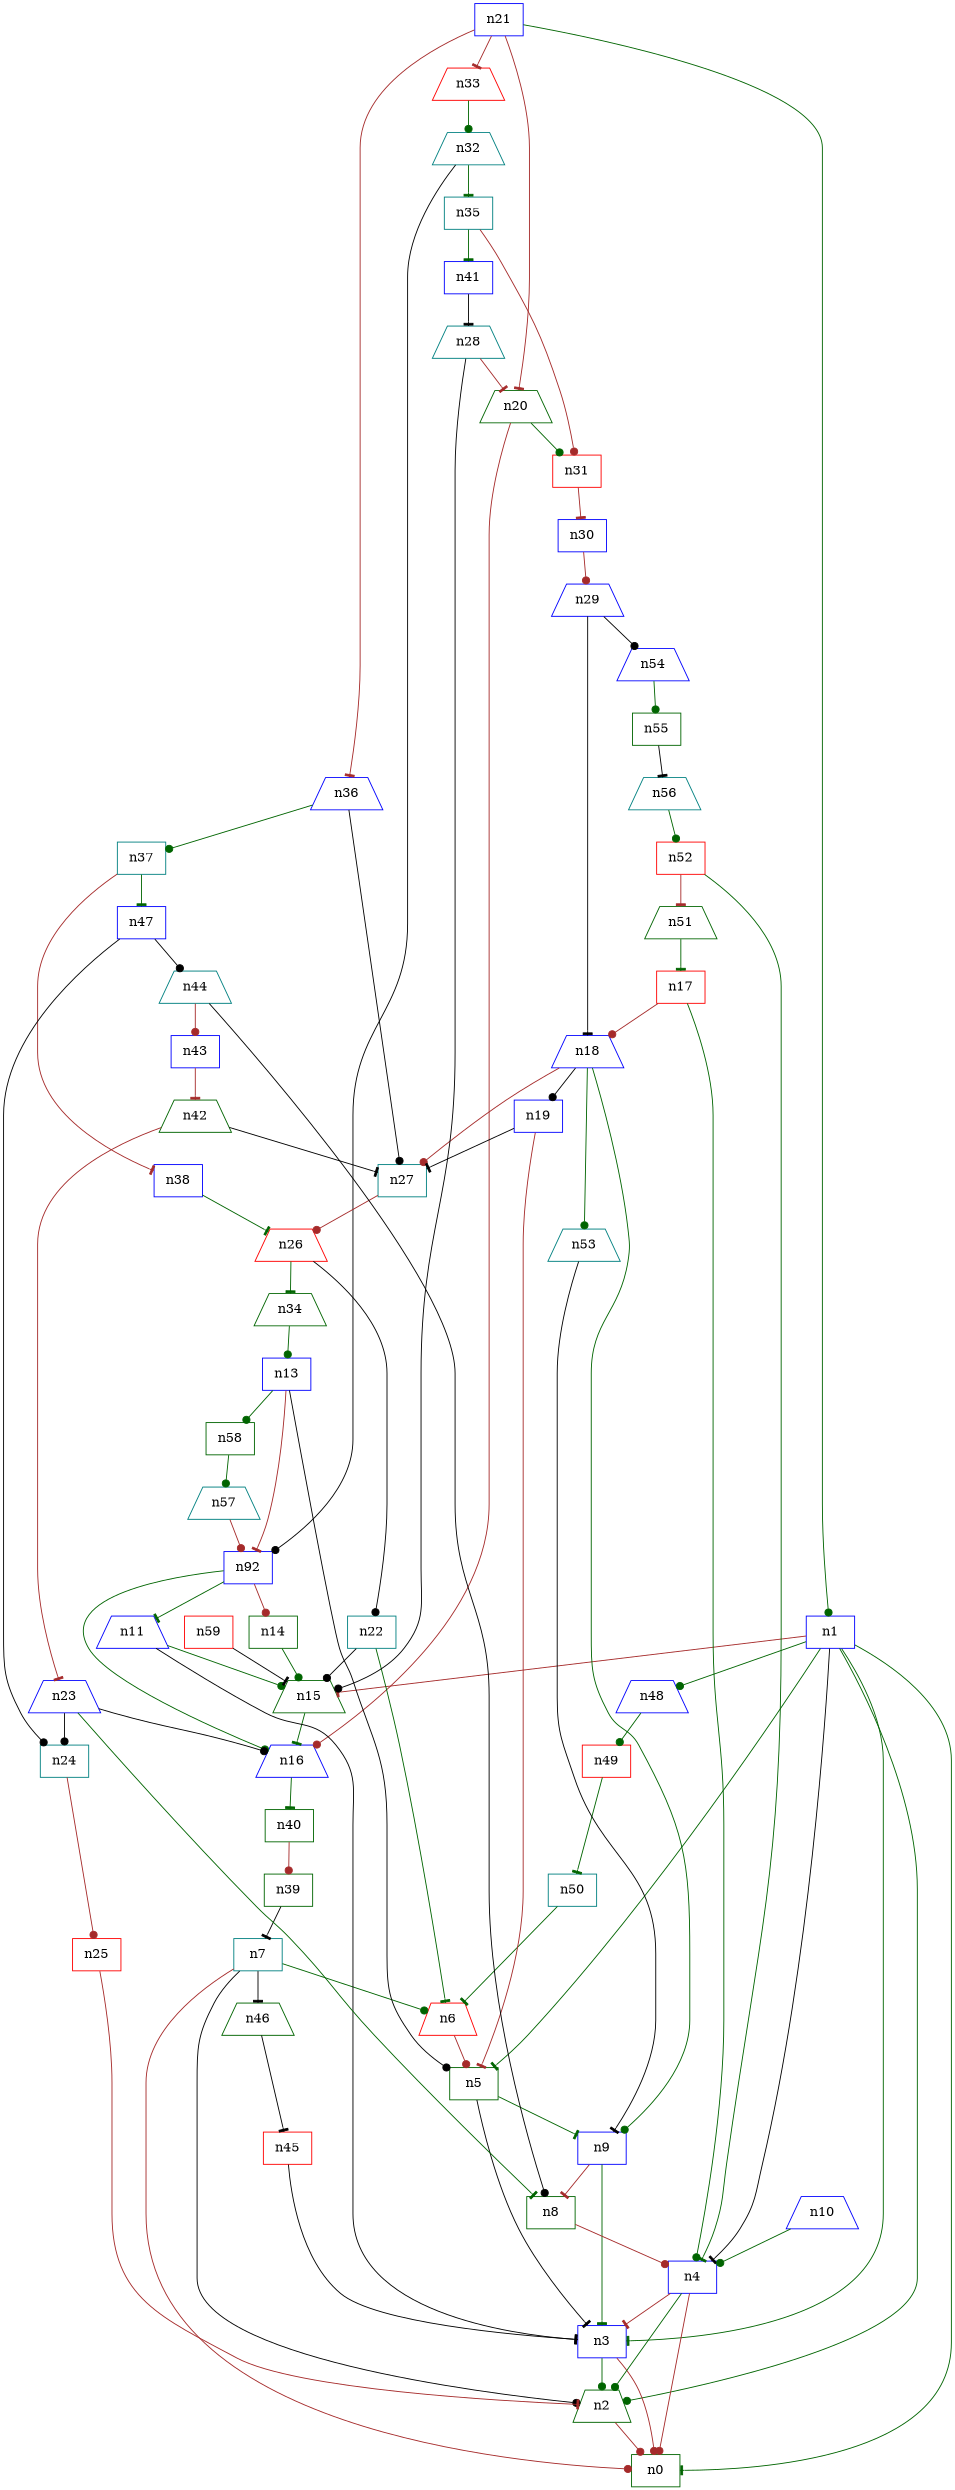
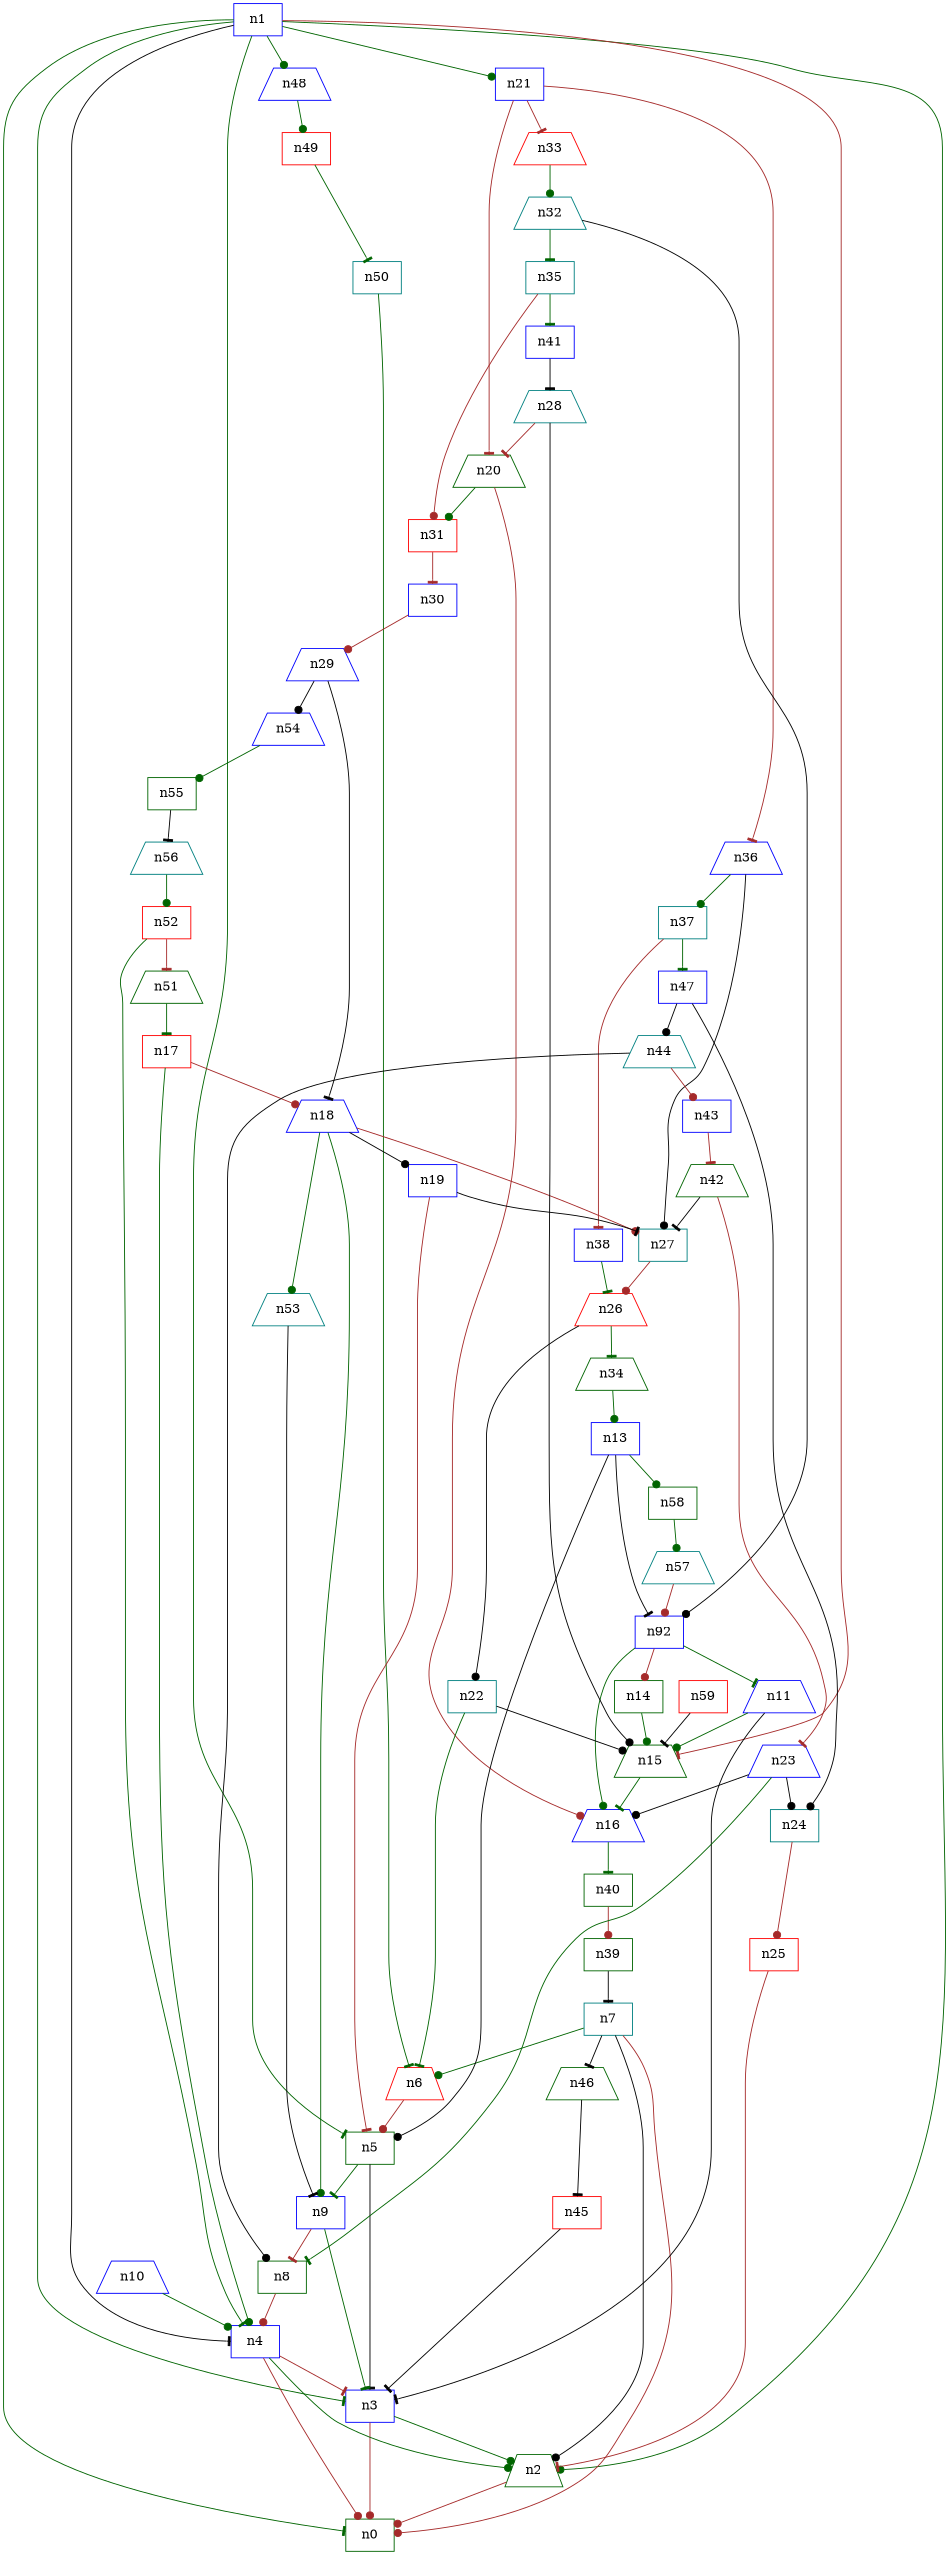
edge "n21" -> "n1": reversed
edge "n13" -> "n92": color brown -> black
